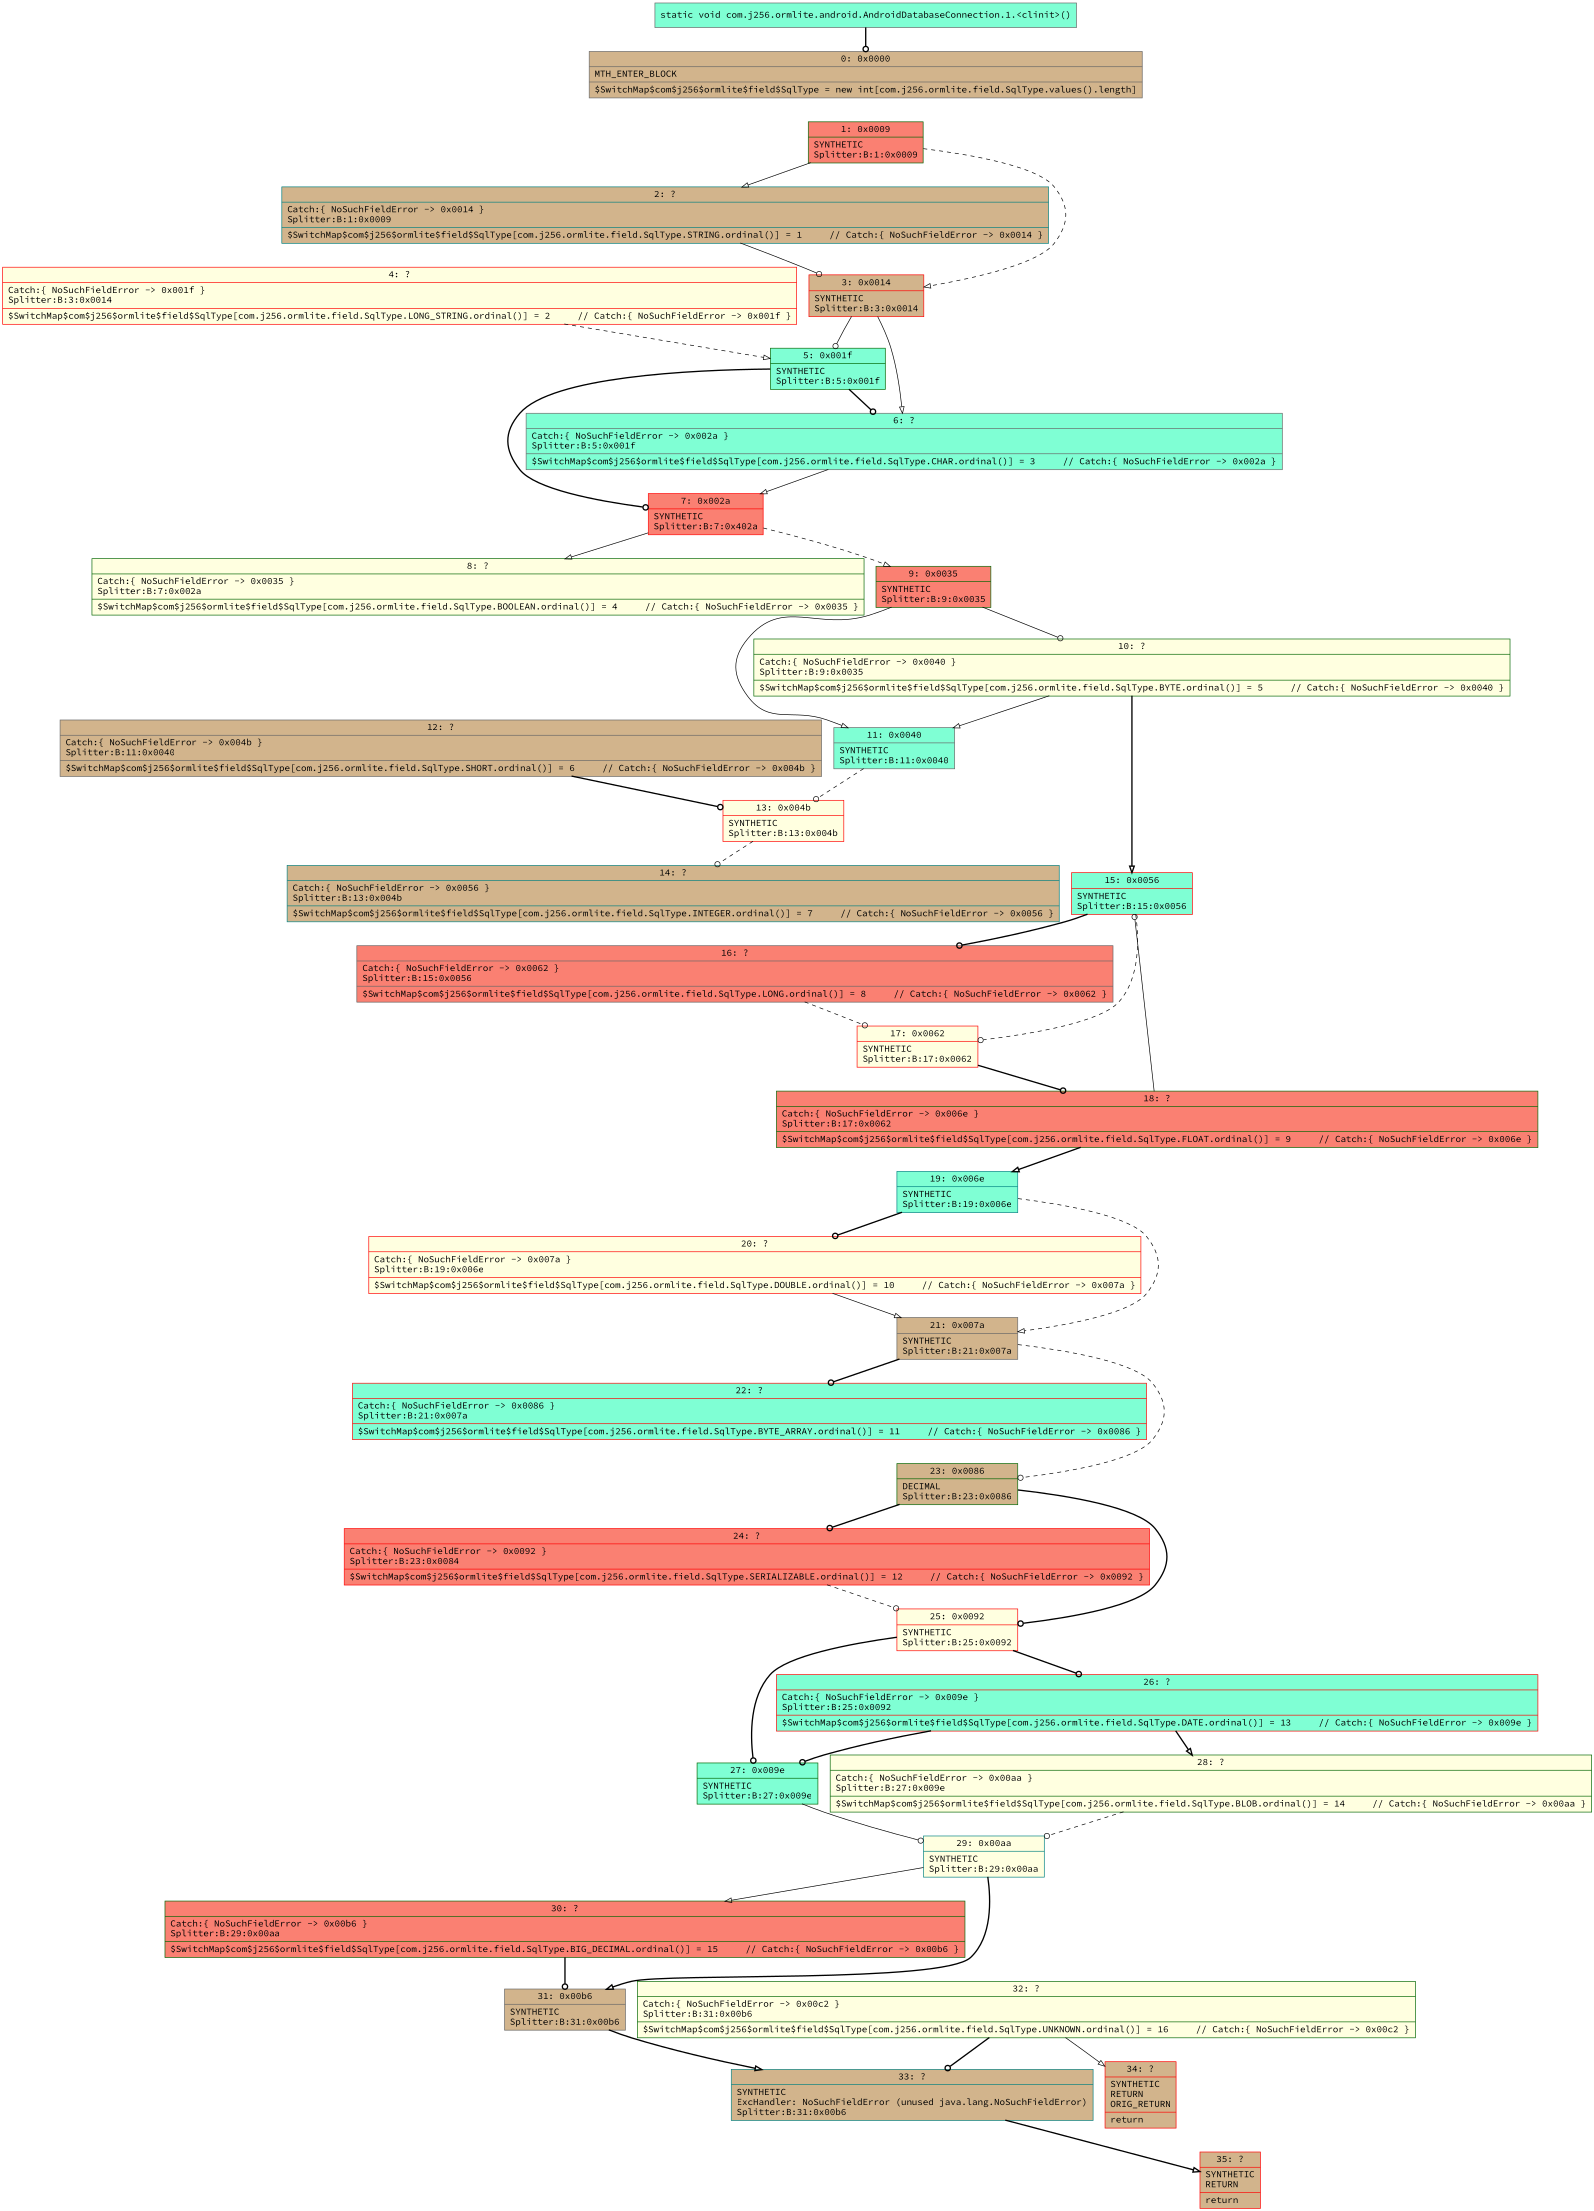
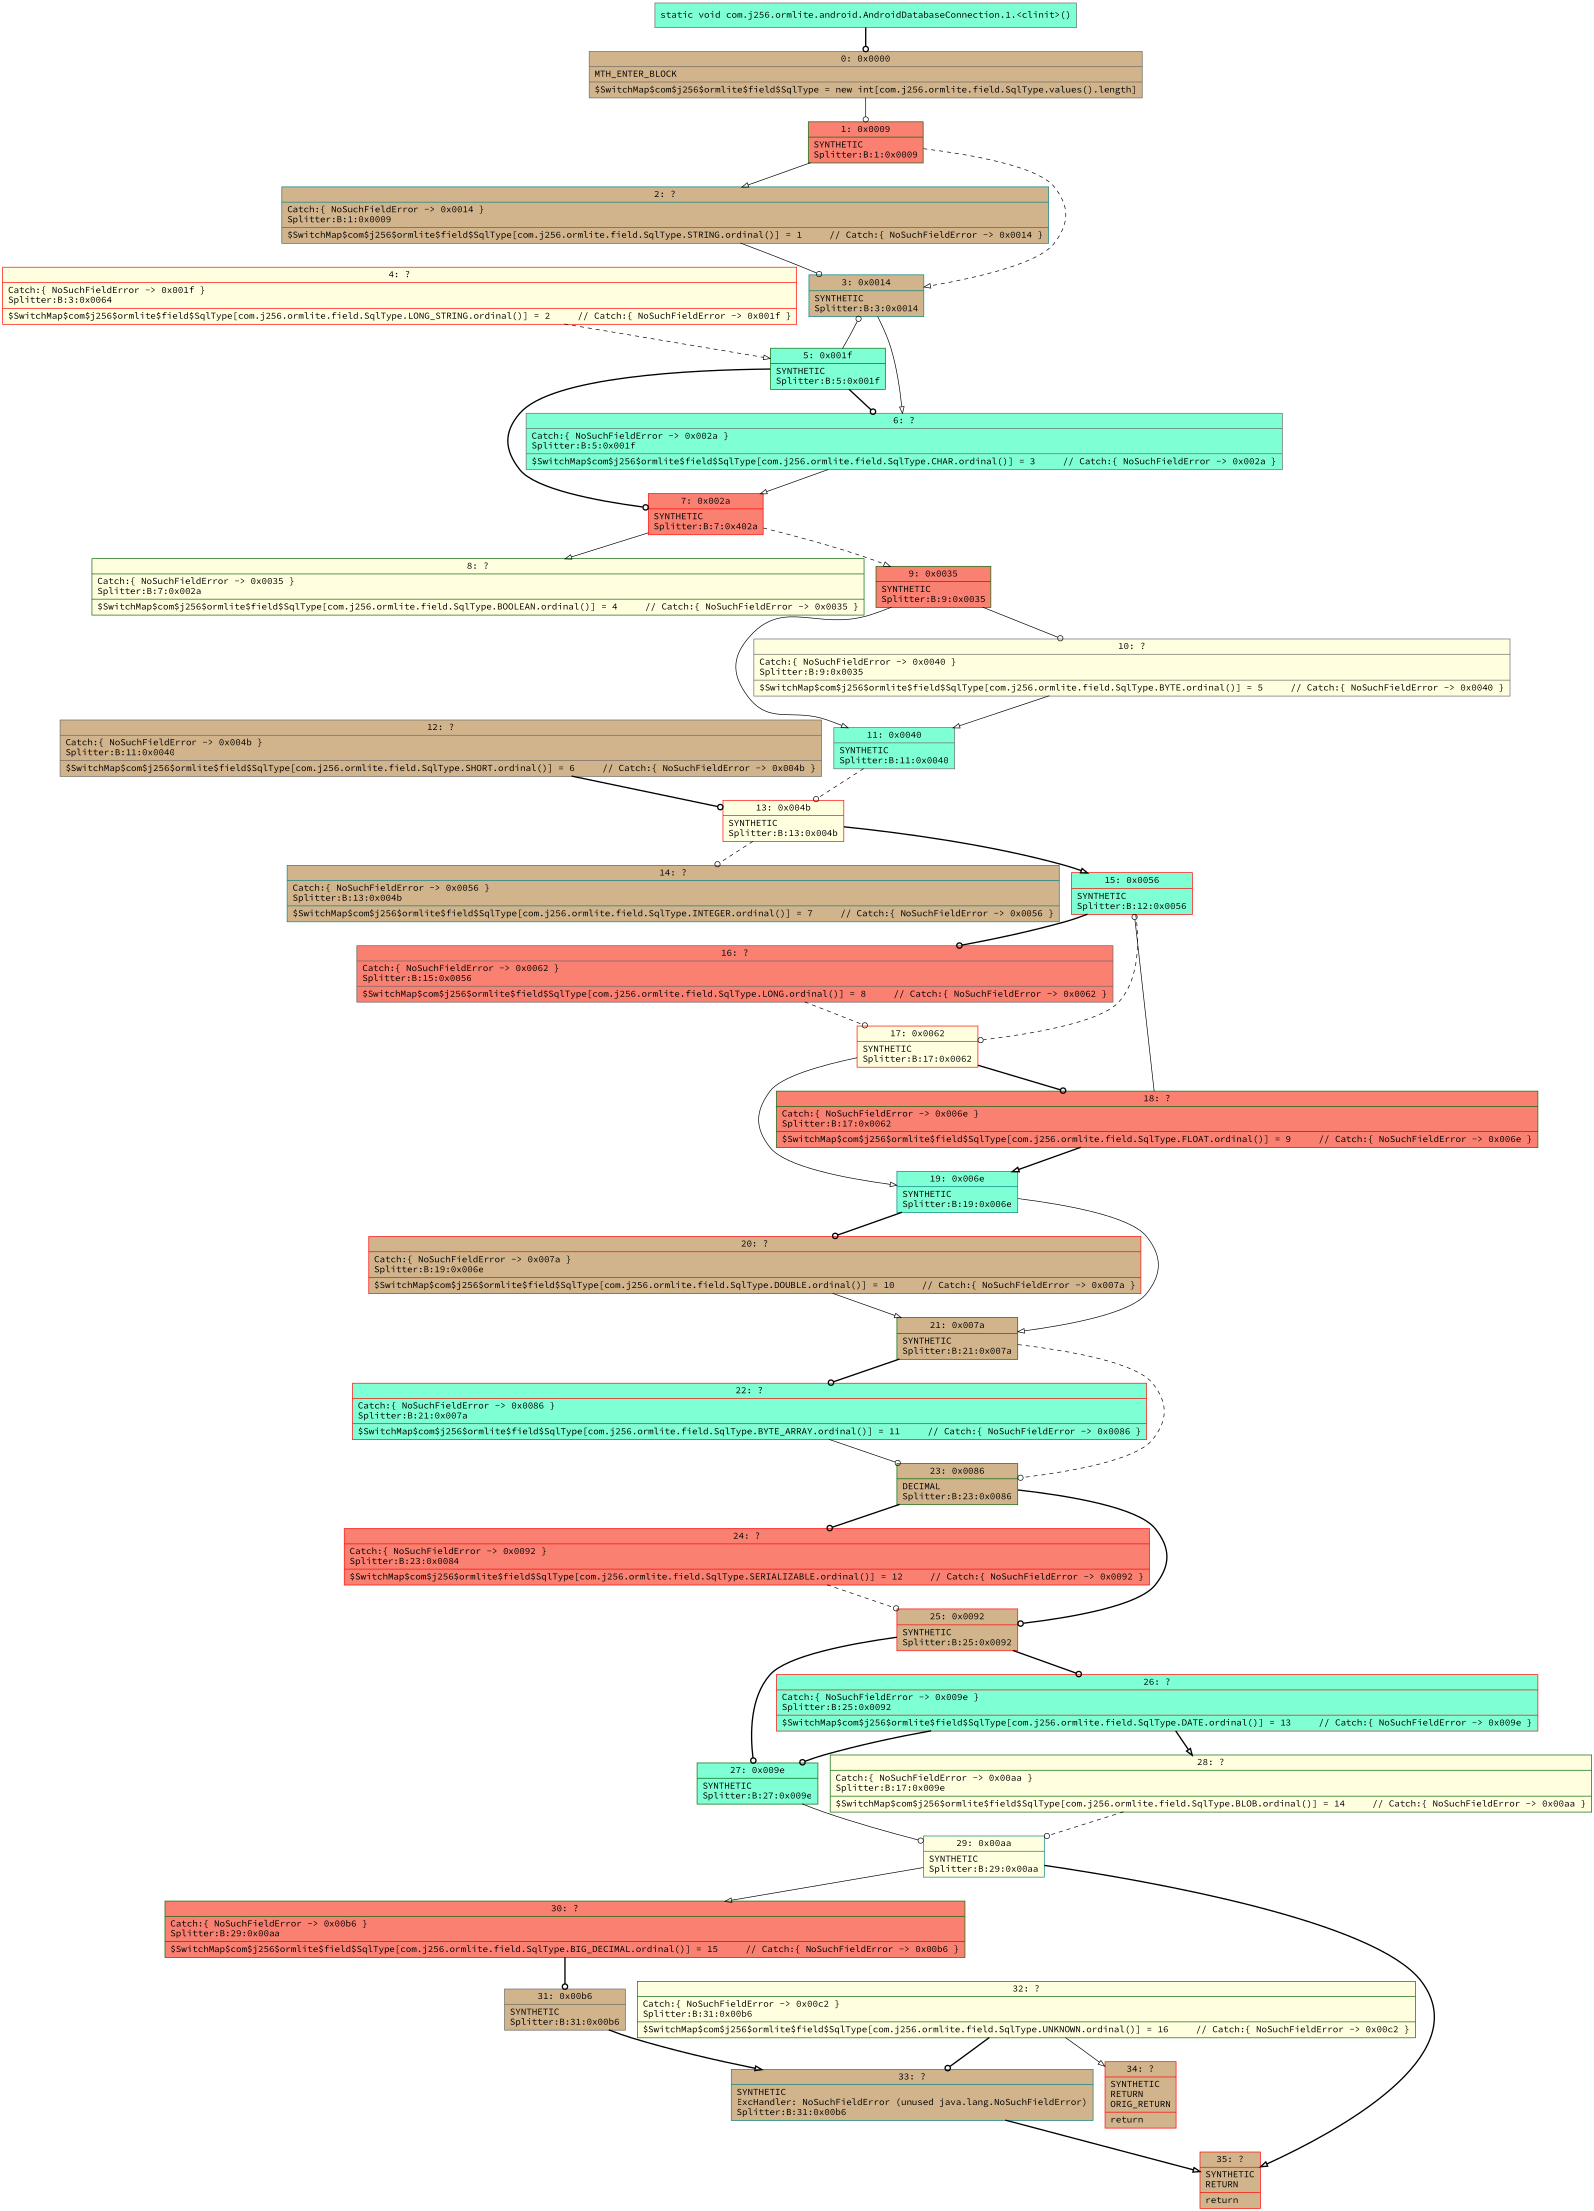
edge "0: 0x0000" -> "1: 0x0009": added
node "3: 0x0014": color red -> teal
node "4: ?": text "Splitter:B:3:0x0014" -> "Splitter:B:3:0x0064"
edge "3: 0x0014" -> "5: 0x001f": reversed
node "10: ?": color darkgreen -> gray40
edge "10: ?" -> "15: 0x0056": now "13: 0x004b" -> "15: 0x0056"
node "15: 0x0056": text "Splitter:B:15:0x0056" -> "Splitter:B:12:0x0056"
edge "17: 0x0062" -> "19: 0x006e": added
edge "19: 0x006e" -> "21: 0x007a": style dashed -> solid
node "20: ?": fillcolor lightyellow -> tan
node "21: 0x007a": color gray40 -> darkgreen
edge "22: ?" -> "23: 0x0086": added
node "25: 0x0092": fillcolor lightyellow -> tan
node "28: ?": text "Splitter:B:27:0x009e" -> "Splitter:B:17:0x009e"
edge "29: 0x00aa" -> "31: 0x00b6": now "29: 0x00aa" -> "35: ?"
